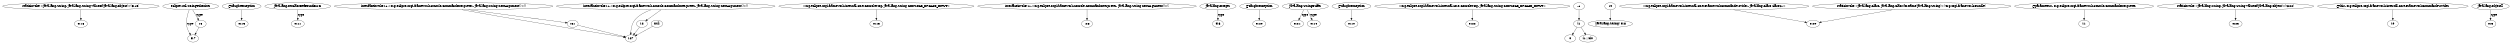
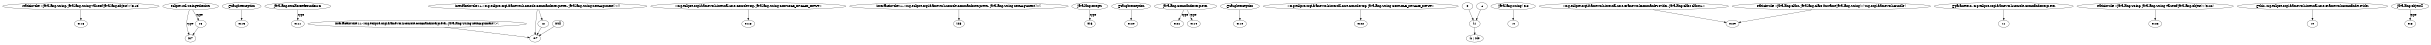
node "java.lang.StringBuffer": label "java.lang.StringBuffer" -> "java.lang.CommandInterpreter"
edge "r4" -> "(java.lang.String) $r8": reversed
node "r31": removed
edge "i1" -> "0": reversed
